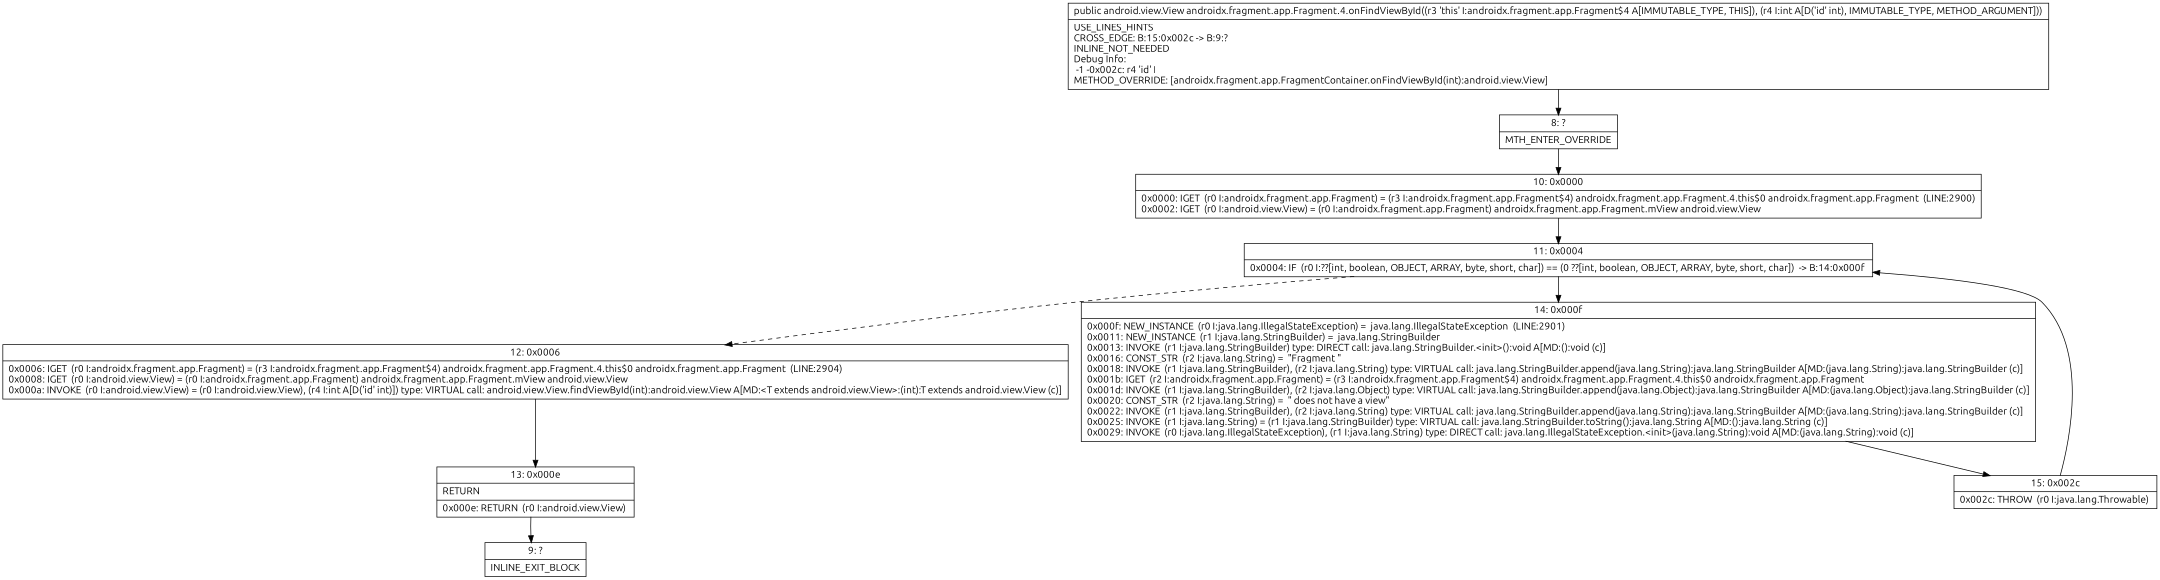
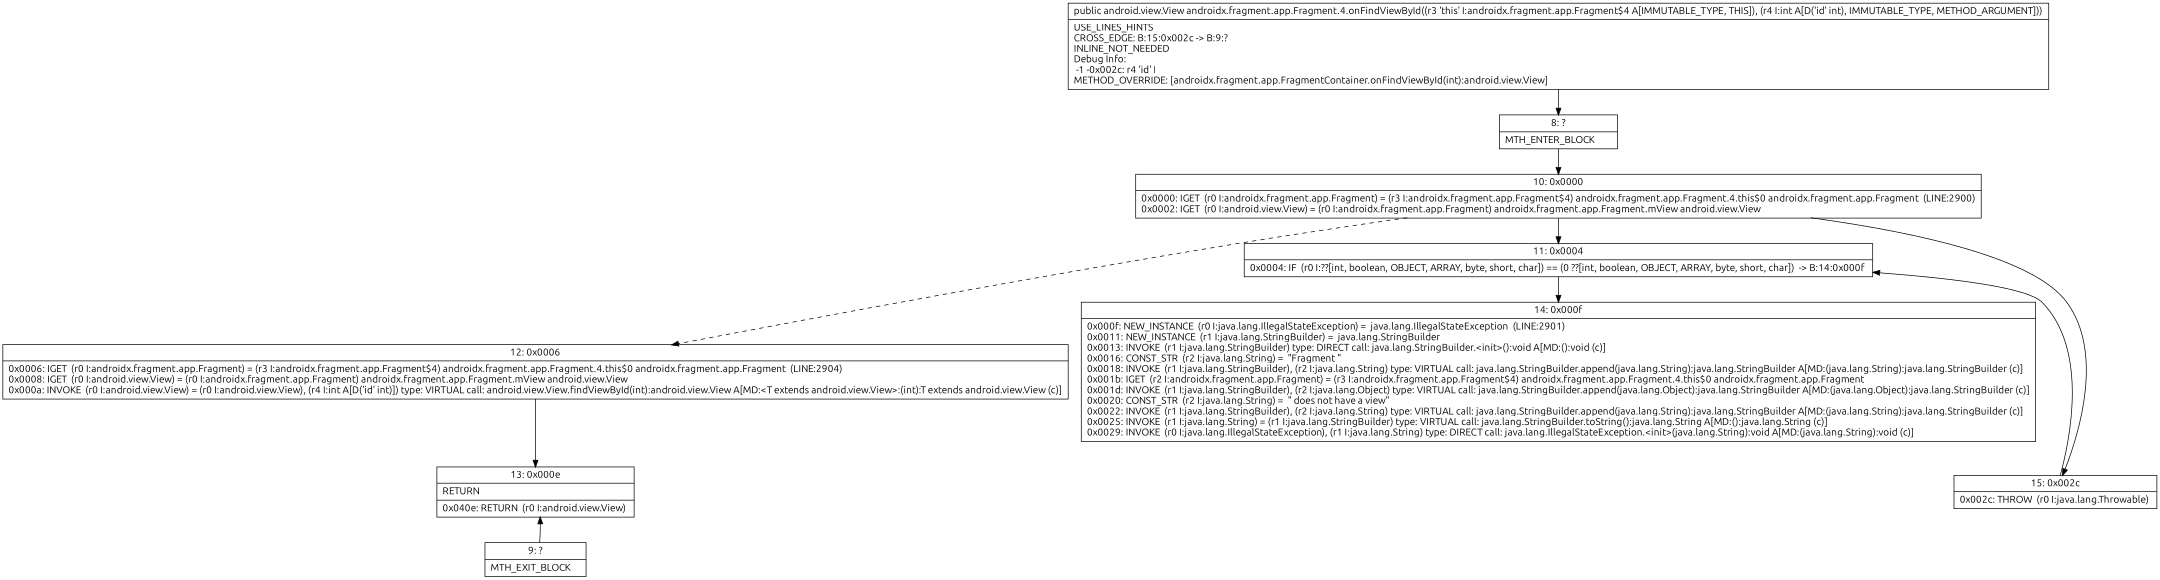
node "8: ?": text "MTH_ENTER_OVERRIDE" -> "MTH_ENTER_BLOCK"
edge "11: 0x0004" -> "12: 0x0006": now "10: 0x0000" -> "12: 0x0006"
edge "14: 0x000f" -> "15: 0x002c": now "10: 0x0000" -> "15: 0x002c"
node "13: 0x000e": text "0x000e: RETURN  (r0 I:android.view.View)" -> "0x040e: RETURN  (r0 I:android.view.View)"
edge "13: 0x000e" -> "9: ?": reversed
node "9: ?": text "INLINE_EXIT_BLOCK" -> "MTH_EXIT_BLOCK"
